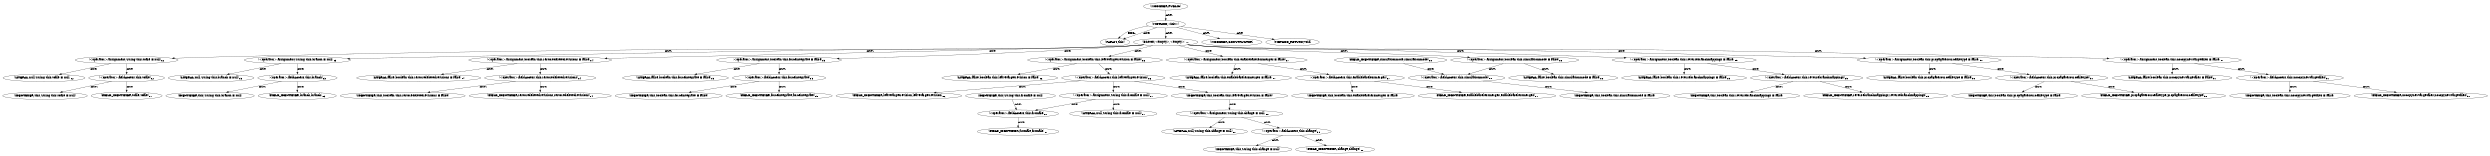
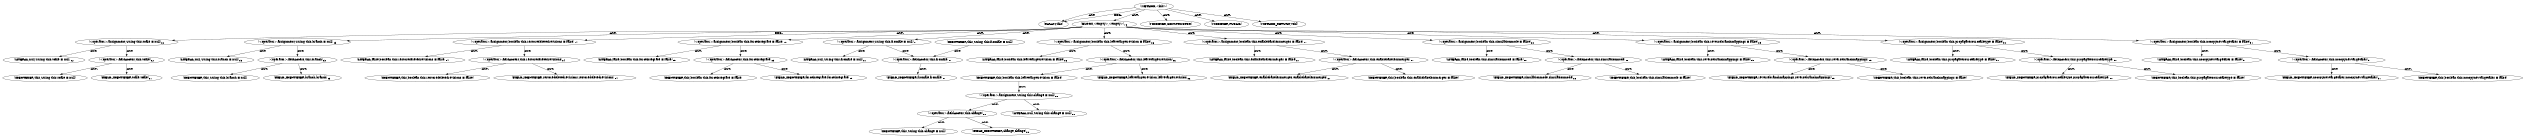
edge "(MODIFIER,PUBLIC)" -> "(METHOD,<init>)": reversed
edge "(BLOCK,<empty>,<empty>)" -> "(<operator>.assignment,String this.branch = null)": label "AST: " -> "DDG: "
edge "(FIELD_IDENTIFIER,simulationmode,simulationmode)" -> "(<operator>.fieldAccess,this.simulationmode)": reversed
edge "(<operator>.fieldAccess,this.leavetargetrevision)" -> "(<operator>.assignment,String this.fromfile = null)": now "(BLOCK,<empty>,<empty>)" -> "(<operator>.assignment,String this.fromfile = null)"
